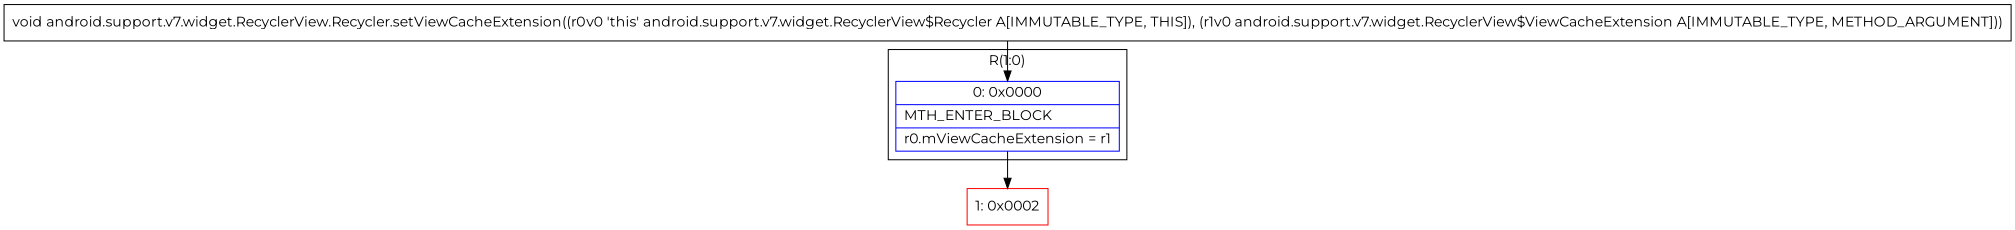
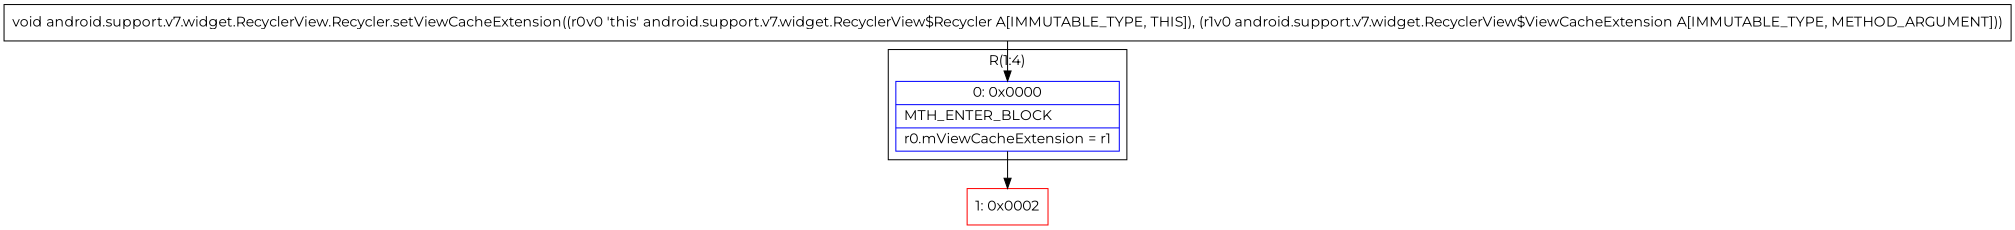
cluster "R(1:0)": label "R(1:0)" -> "R(1:4)"
